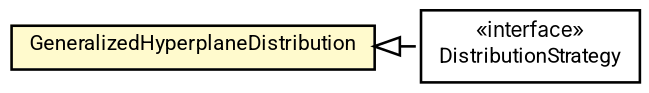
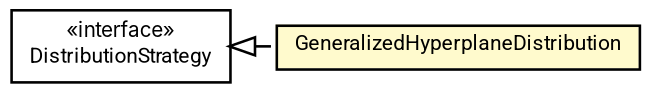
edge "DistributionStrategy" -> "GeneralizedHyperplaneDistribution": reversed
